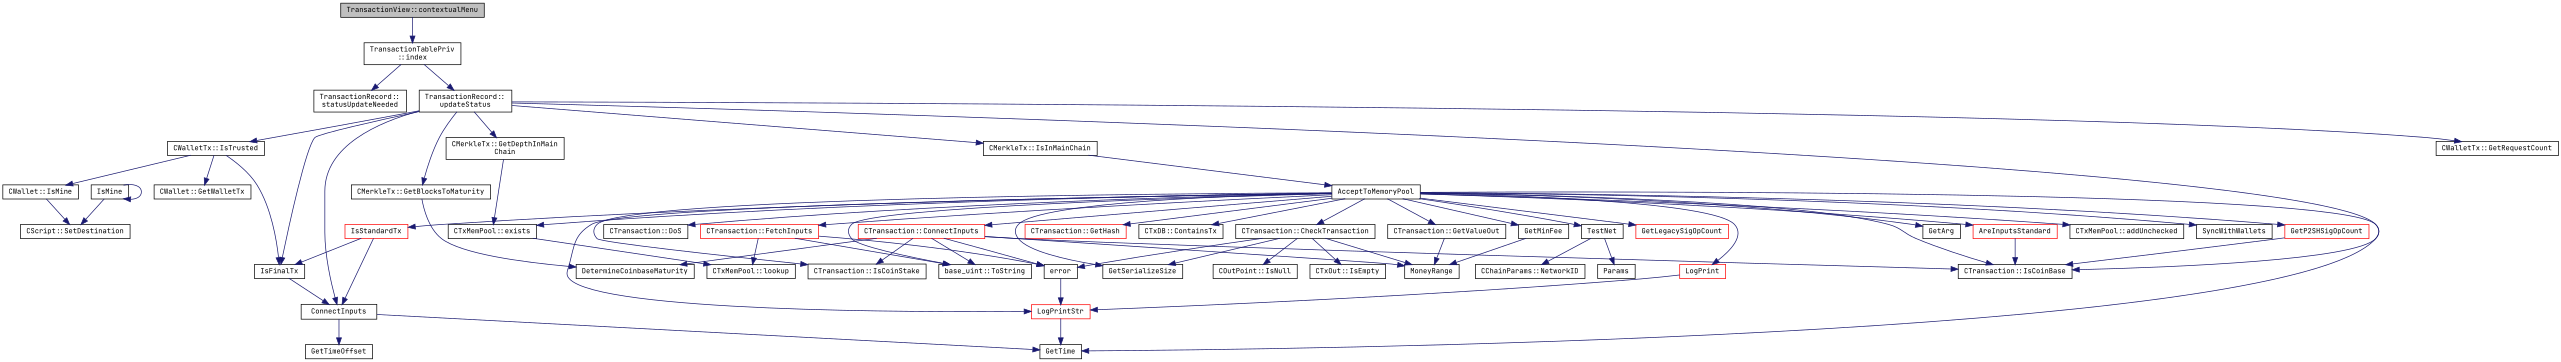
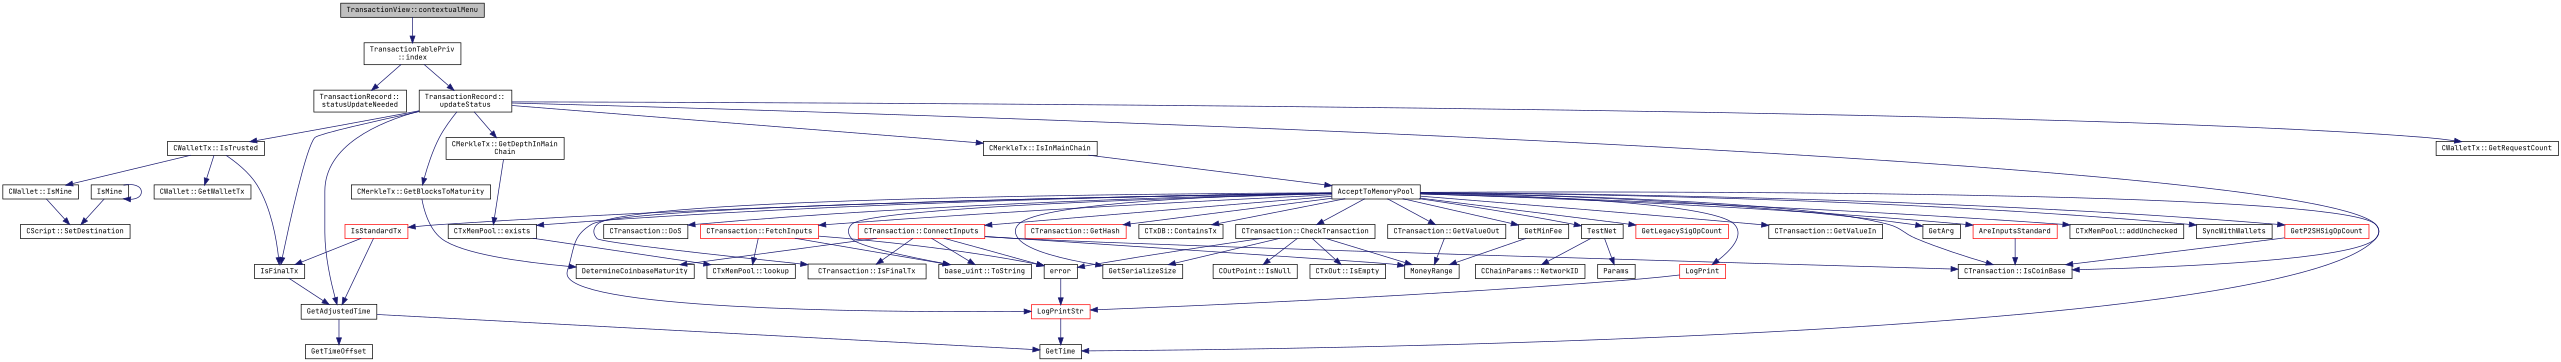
node "CTransaction::GetValueIn": added
node "CTransaction::IsCoinStake": label "CTransaction::IsCoinStake" -> "CTransaction::IsFinalTx"
node "ConnectInputs": label "ConnectInputs" -> "GetAdjustedTime"
